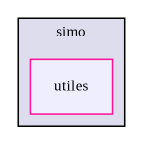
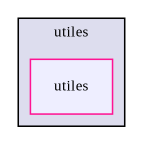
cluster "simo": label "simo" -> "utiles"
